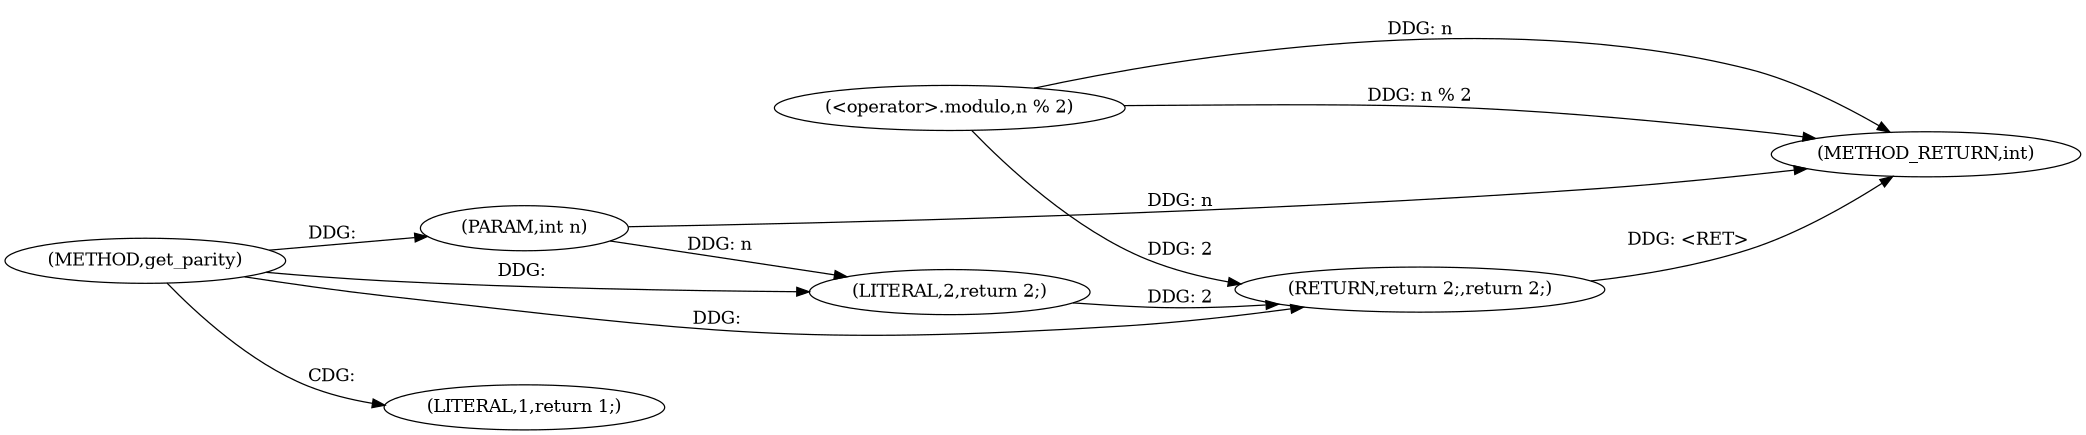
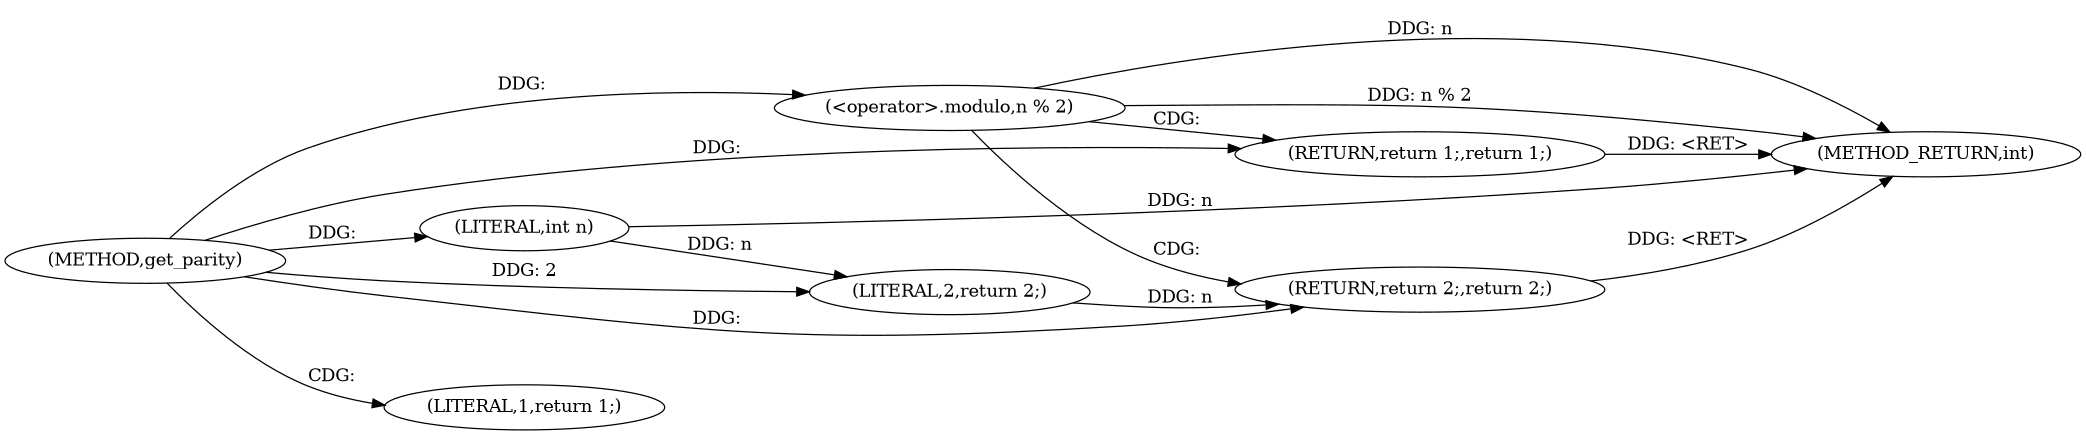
edge "(METHOD,get_parity)" -> "(<operator>.modulo,n % 2)": added, label "DDG:"
node "(RETURN,return 1;,return 1;)": added
node "(PARAM,int n)": label "(PARAM,int n)" -> "(LITERAL,int n)"
edge "(<operator>.modulo,n % 2)" -> "(RETURN,return 2;,return 2;)": label "DDG: 2" -> "CDG: "
edge "(METHOD,get_parity)" -> "(LITERAL,2,return 2;)": label "DDG: " -> "DDG: 2"
edge "(LITERAL,2,return 2;)" -> "(RETURN,return 2;,return 2;)": label "DDG: 2" -> "DDG: n"
